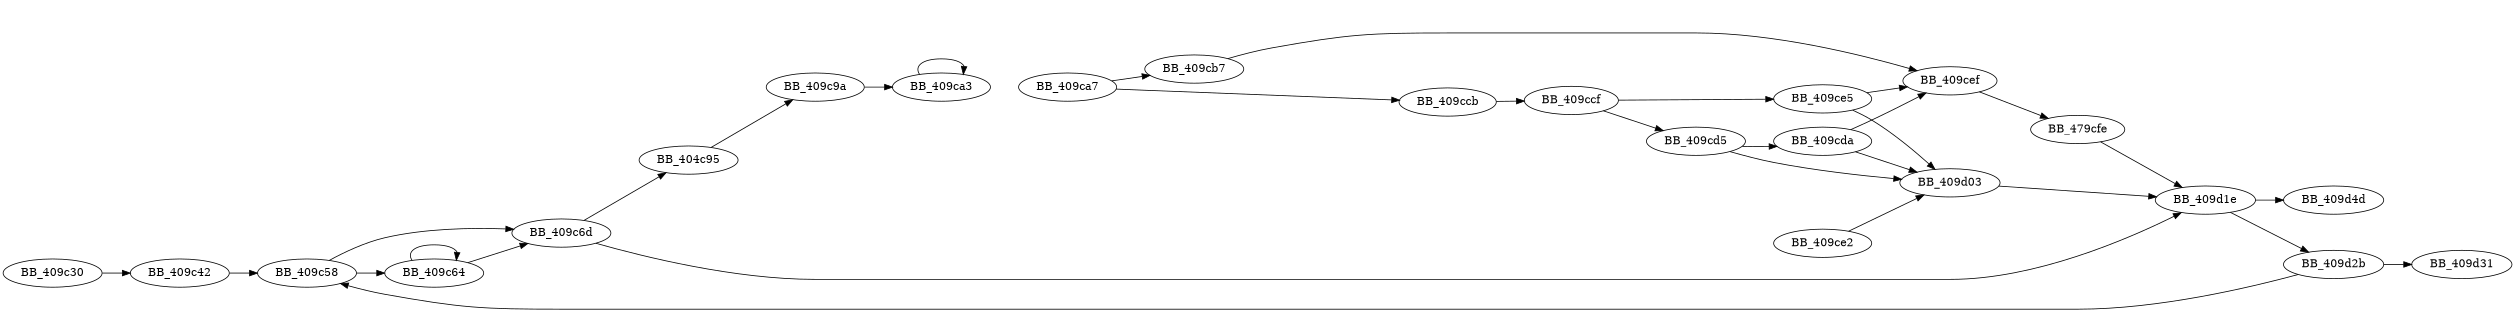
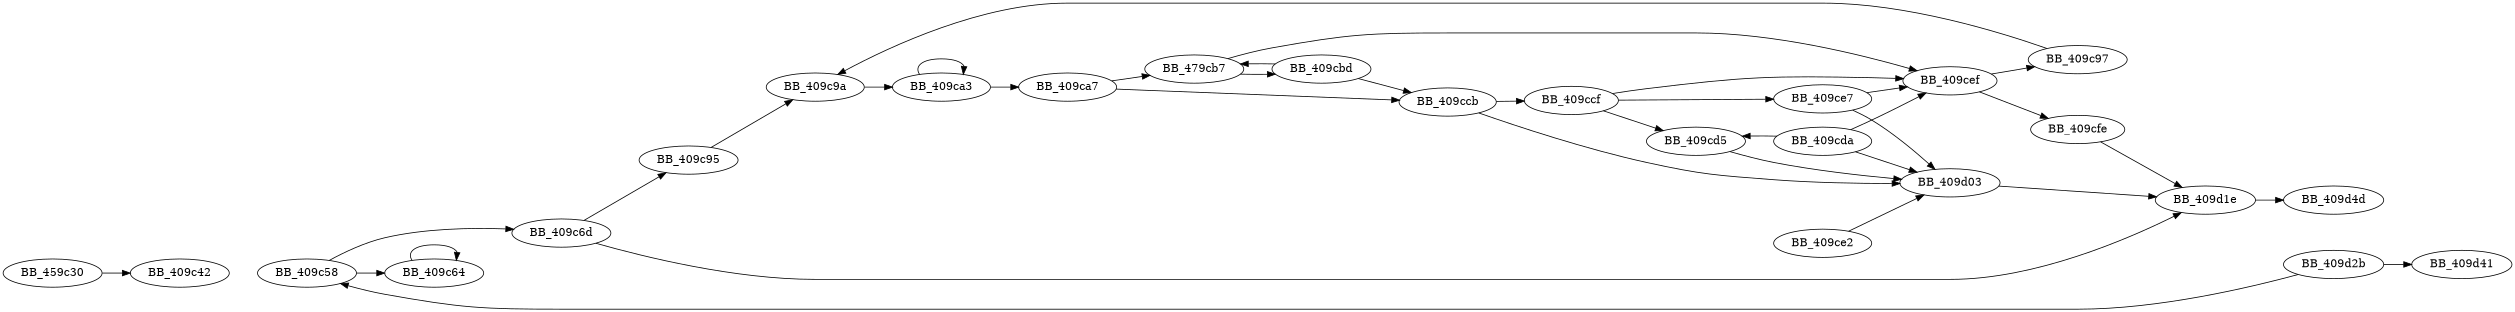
node "BB_409c97": added
node "BB_409cb7": label "BB_409cb7" -> "BB_479cb7"
node "BB_409cbd": added
edge "BB_409ccf" -> "BB_409cef": added
edge "BB_409ca3" -> "BB_409ca7": added
node "BB_409ce5": label "BB_409ce5" -> "BB_409ce7"
node "BB_479cfe": label "BB_479cfe" -> "BB_409cfe"
edge "BB_409cd5" -> "BB_409cda": reversed
node "BB_404c95": label "BB_404c95" -> "BB_409c95"
edge "BB_409ccb" -> "BB_409d03": added
edge "BB_409d1e" -> "BB_409d2b": removed
edge "BB_409c64" -> "BB_409c6d": removed
node "BB_409d31": label "BB_409d31" -> "BB_409d41"
node "BB_409c30": label "BB_409c30" -> "BB_459c30"
edge "BB_409c42" -> "BB_409c58": removed
